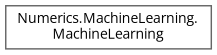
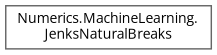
node "Numerics.MachineLearning. MachineLearning": label "Numerics.MachineLearning. MachineLearning" -> "Numerics.MachineLearning. JenksNaturalBreaks"
